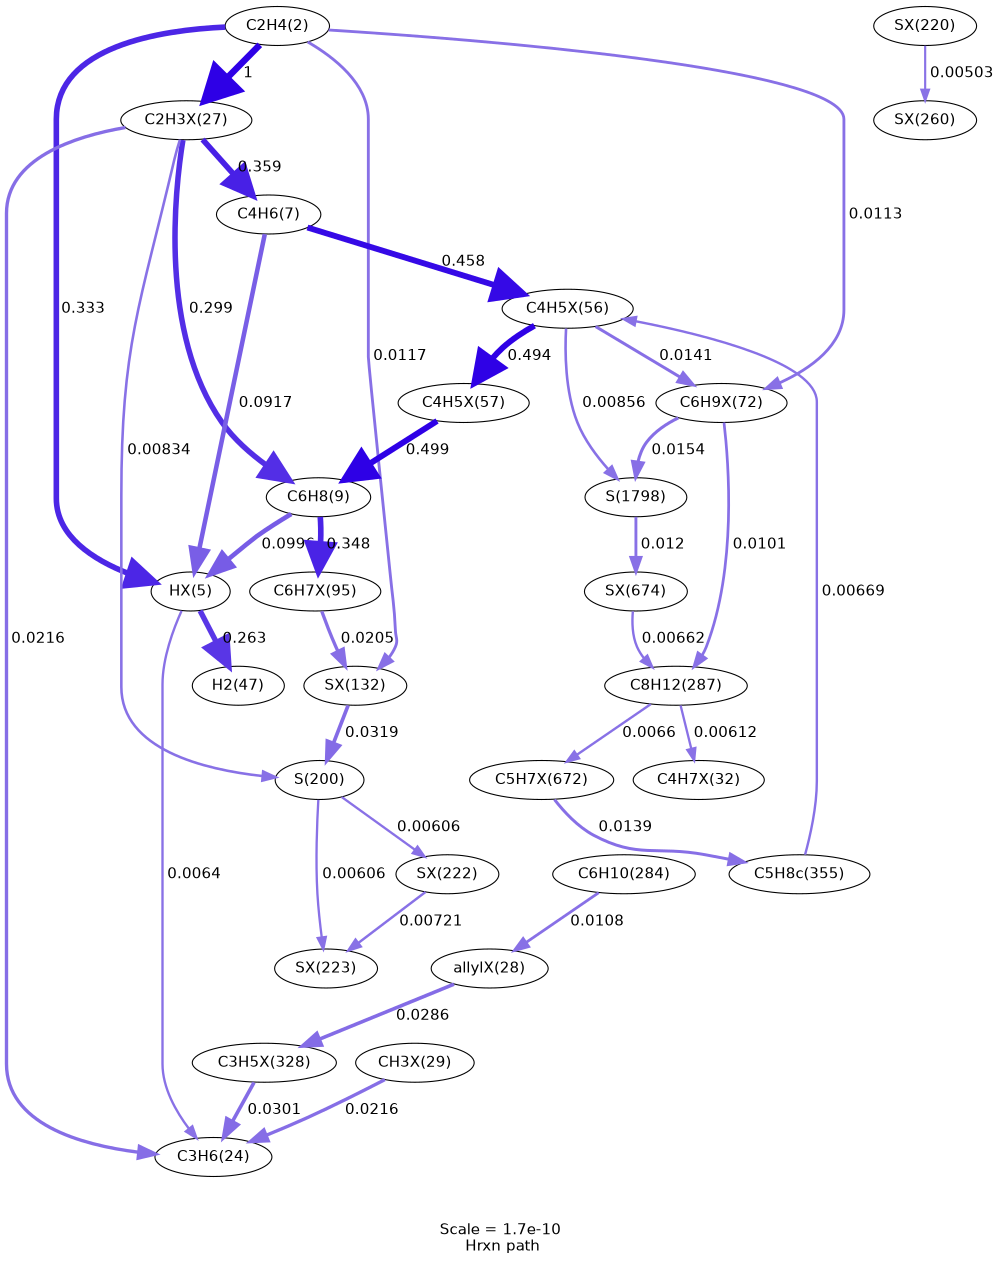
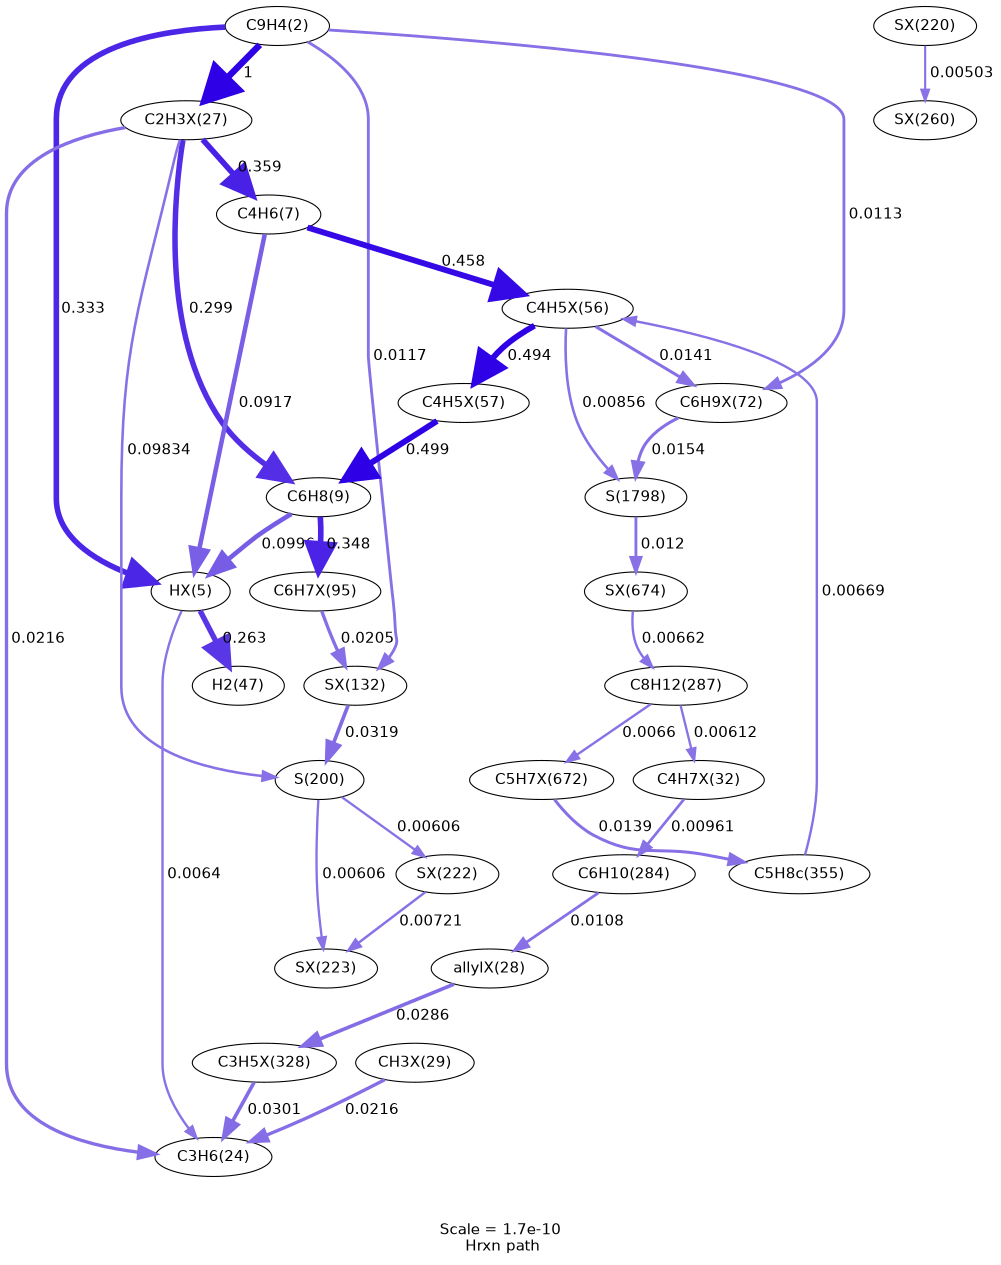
node "C2H4(2)": label "C2H4(2)" -> "C9H4(2)"
edge "C2H3X(27)" -> "S(200)": label " 0.00834" -> " 0.09834"
edge "C6H9X(72)" -> "C8H12(287)": removed, label "0.0101"
edge "C4H7X(32)" -> "C6H10(284)": added, label "0.00961"
